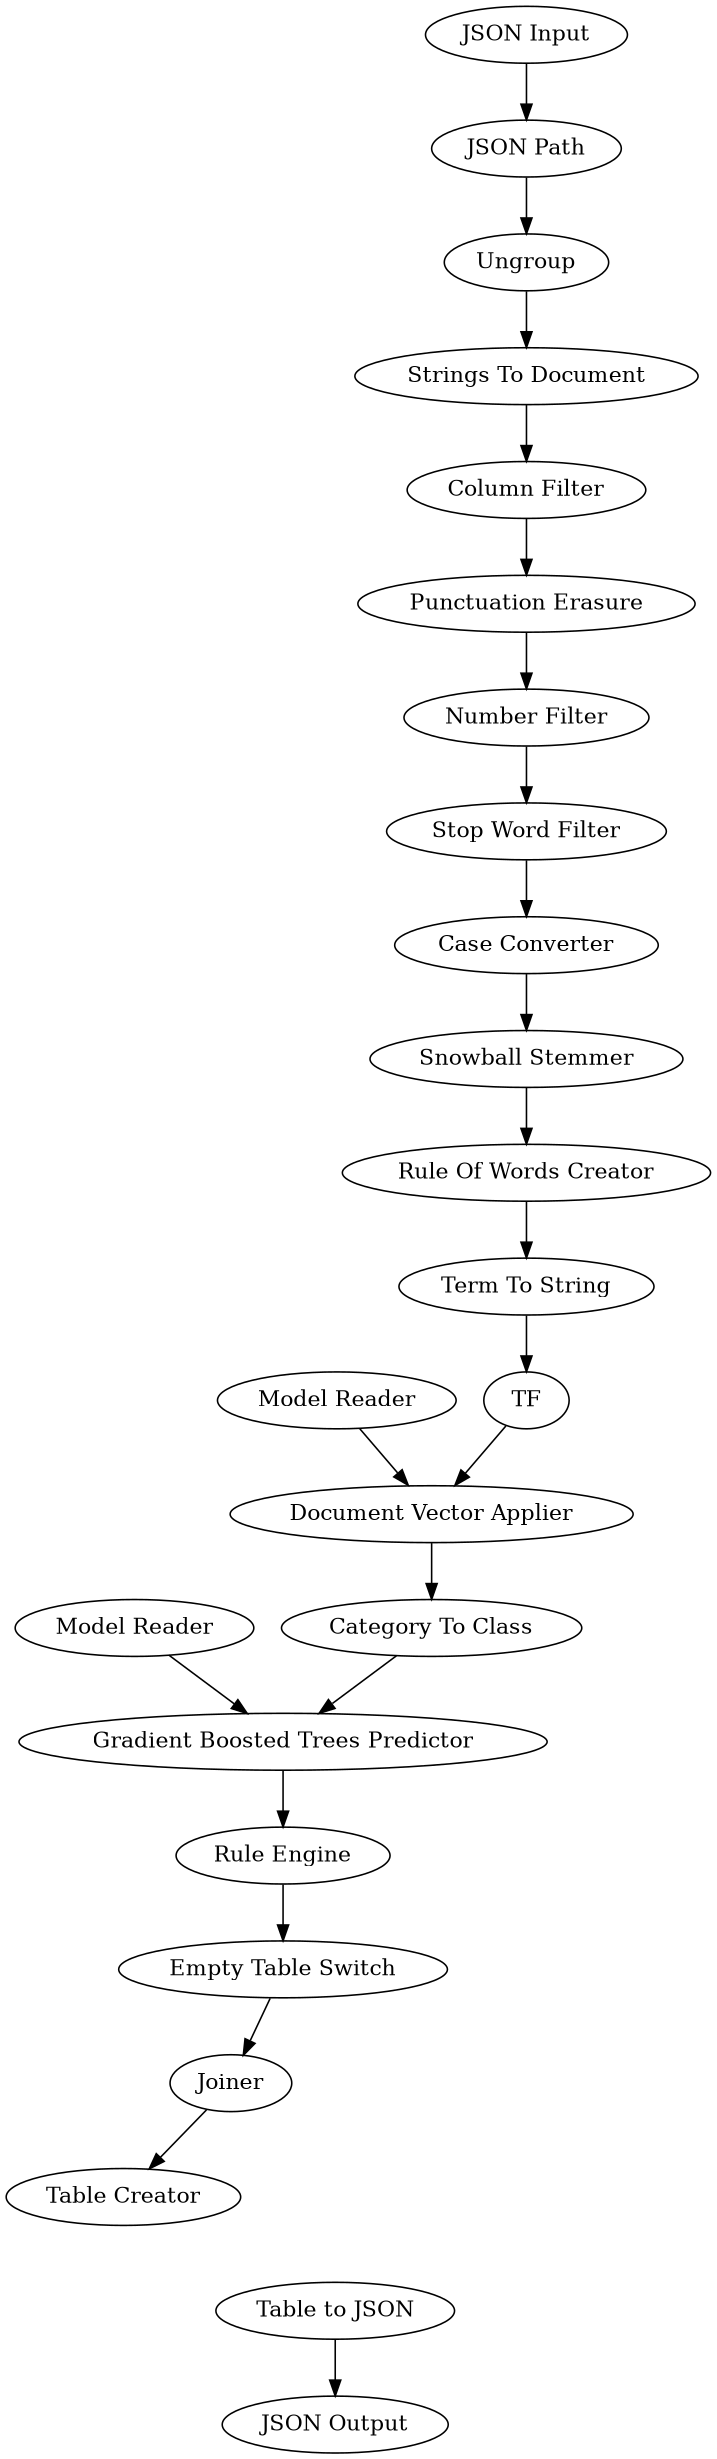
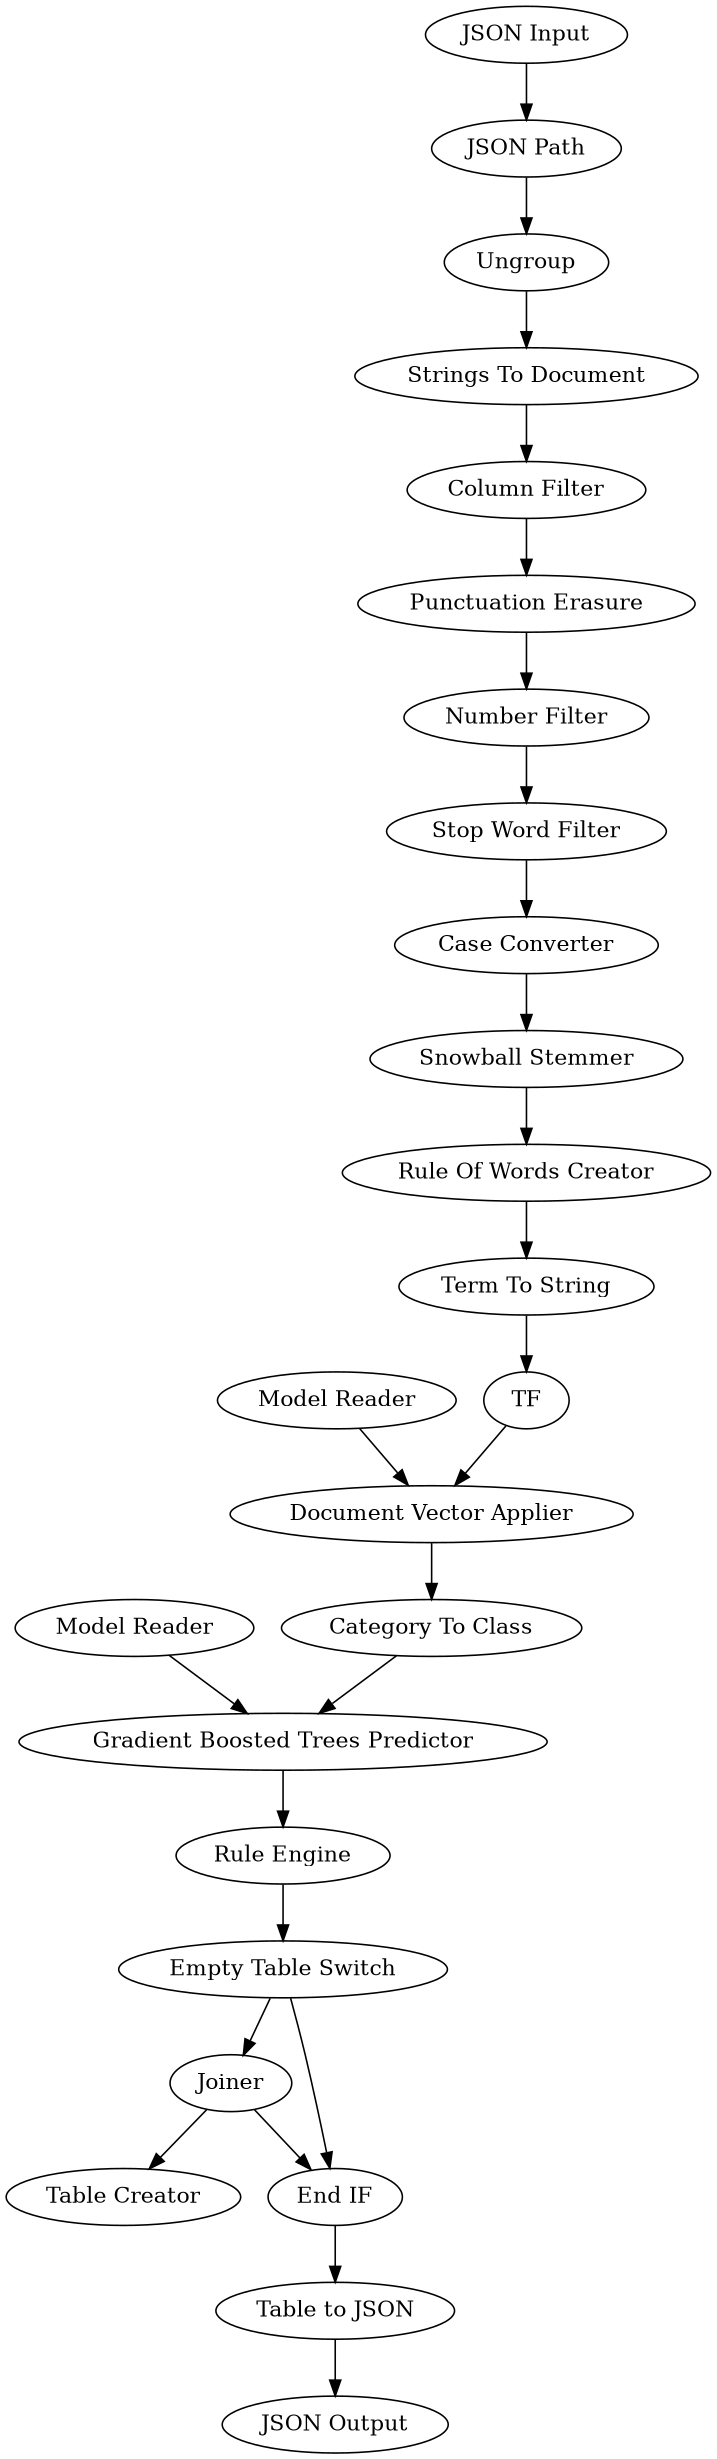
node "End IF": added
